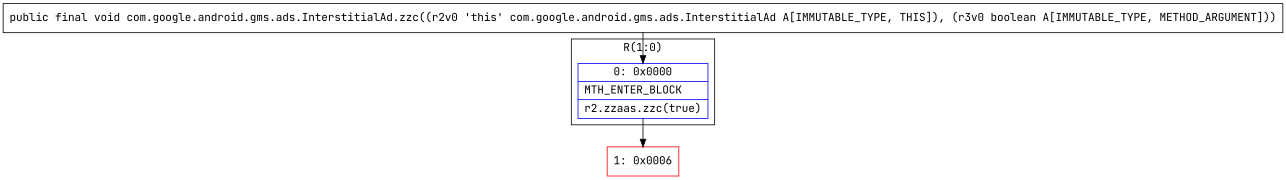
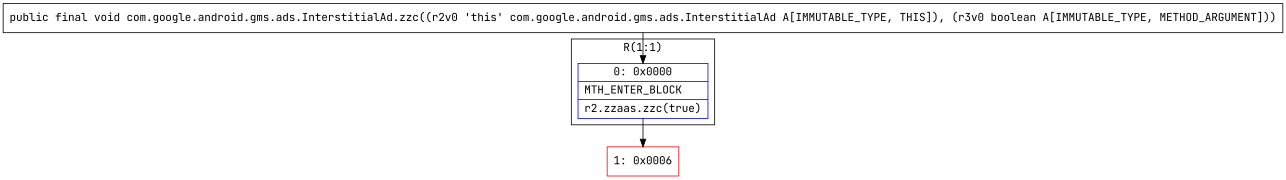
cluster "R(1:0)": label "R(1:0)" -> "R(1:1)"
